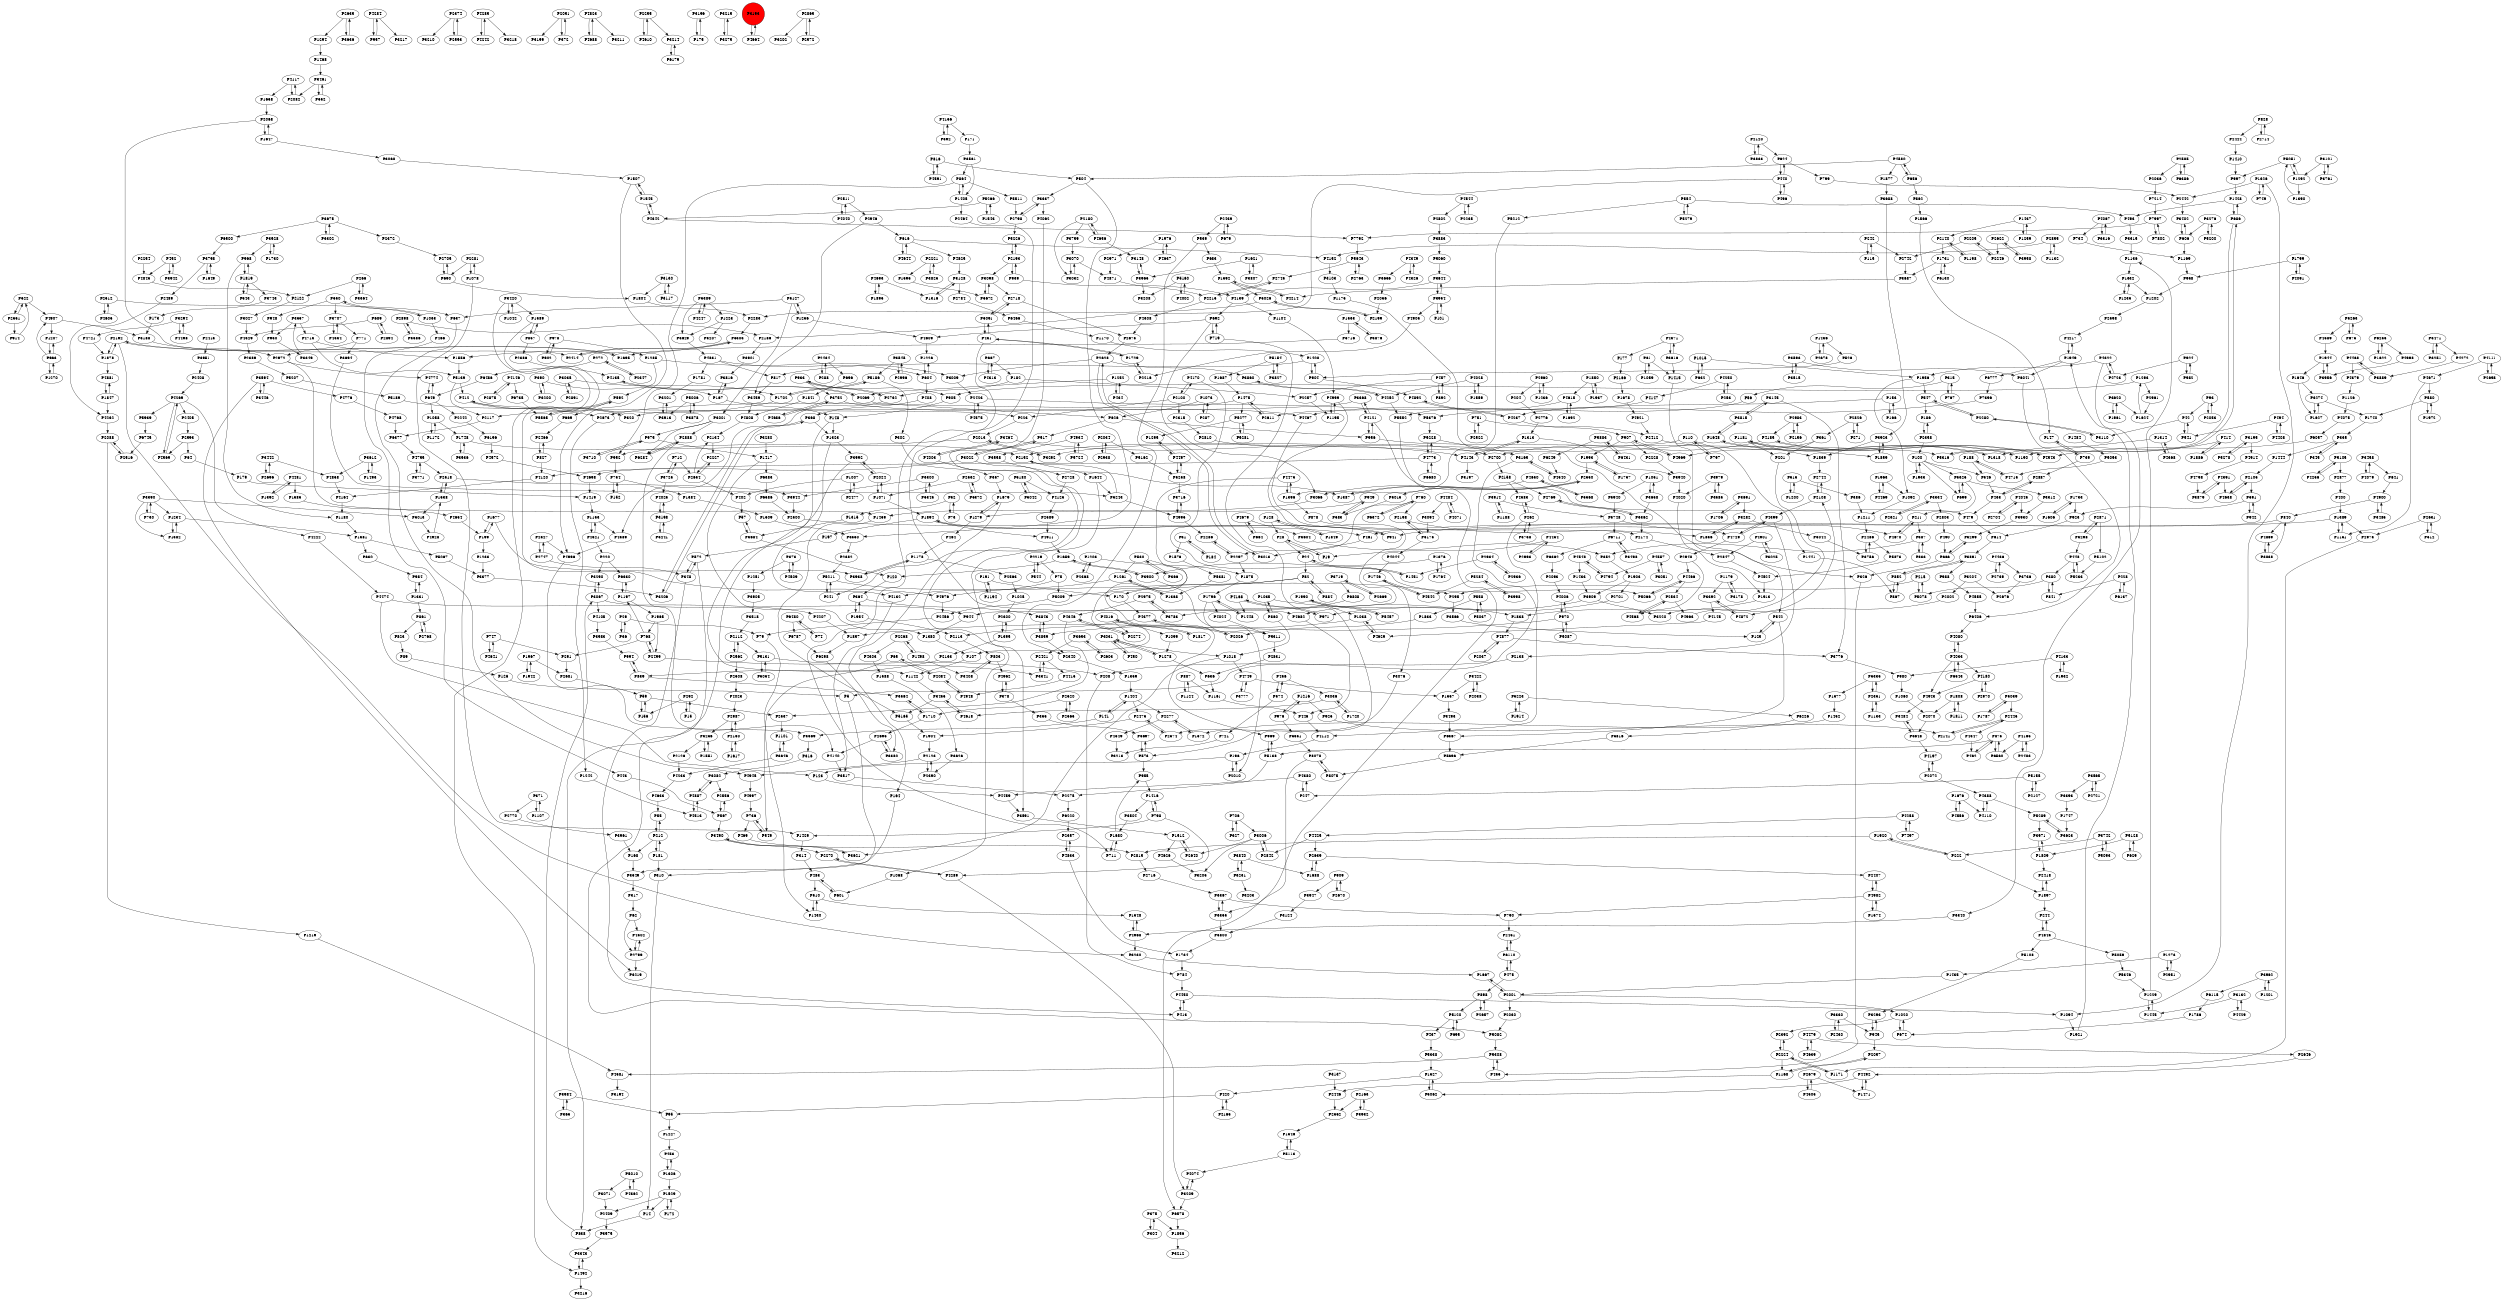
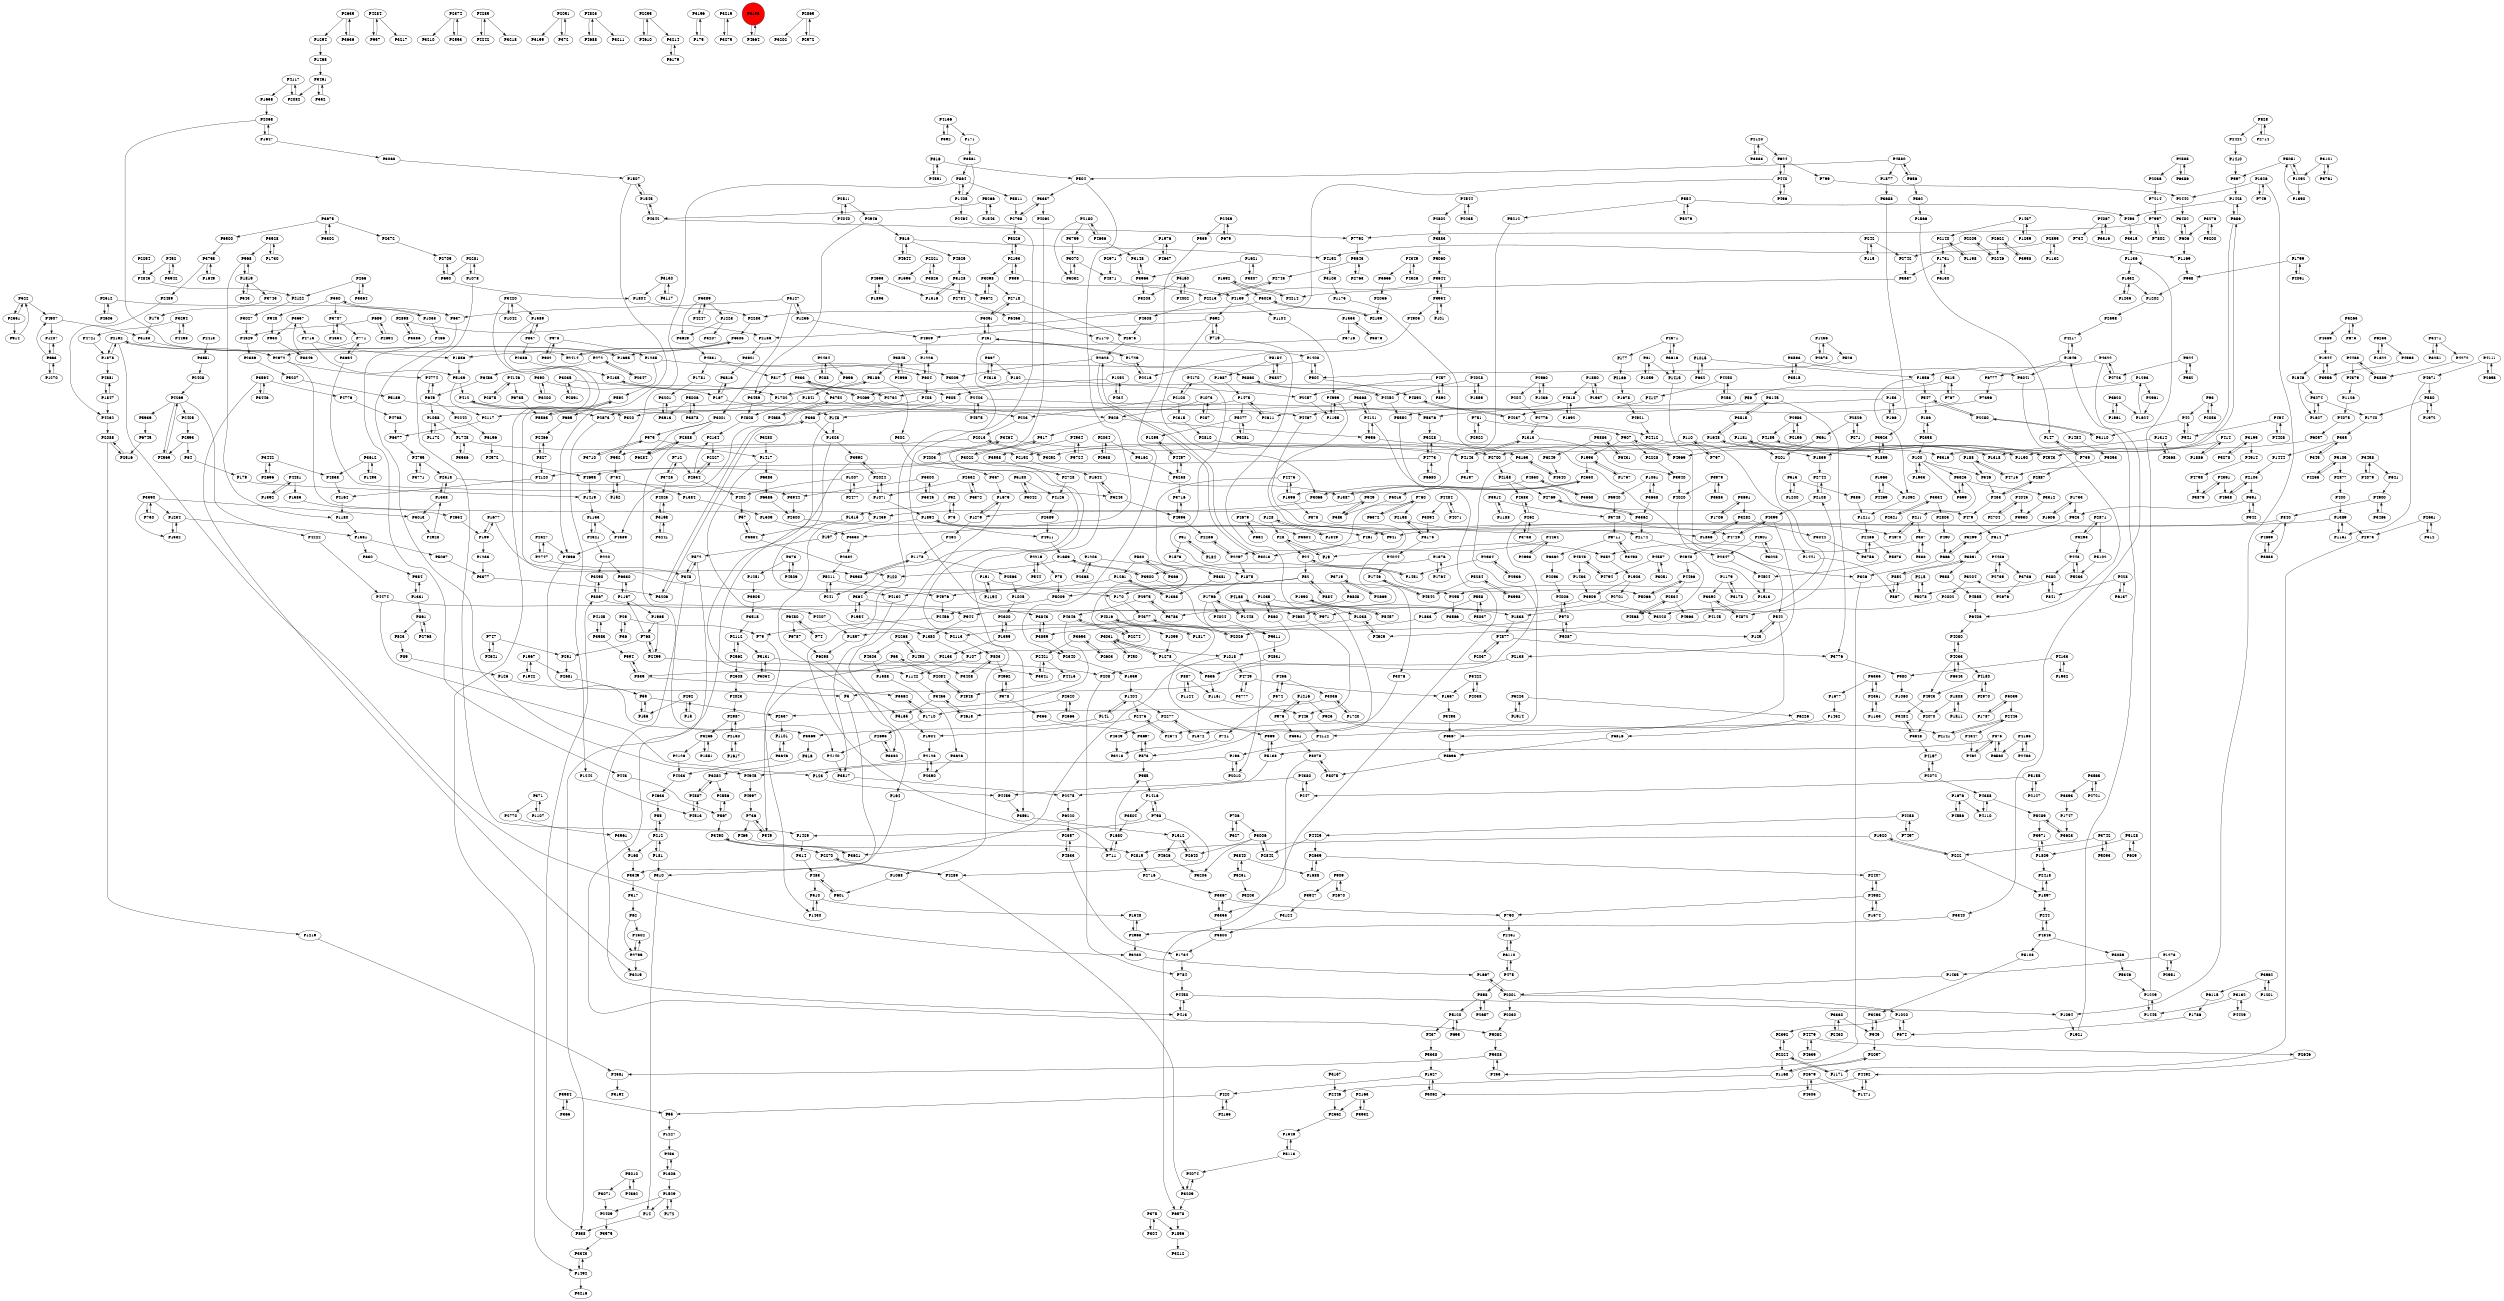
node "P683": removed
edge "P3694" -> "P771": added
edge "P5243" -> "P2152": now "P5243" -> "P1644"
edge "P3204" -> "P2676": reversed
edge "P3067" -> "P4105": now "P3983" -> "P4105"
